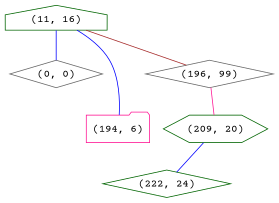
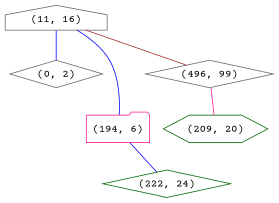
node "(11, 16)": color darkgreen -> gray40
node "(0, 0)": label "(0, 0)" -> "(0, 2)"
node "(196, 99)": label "(196, 99)" -> "(496, 99)"
edge "(209, 20)" -- "(222, 24)": now "(194, 6)" -- "(222, 24)"
